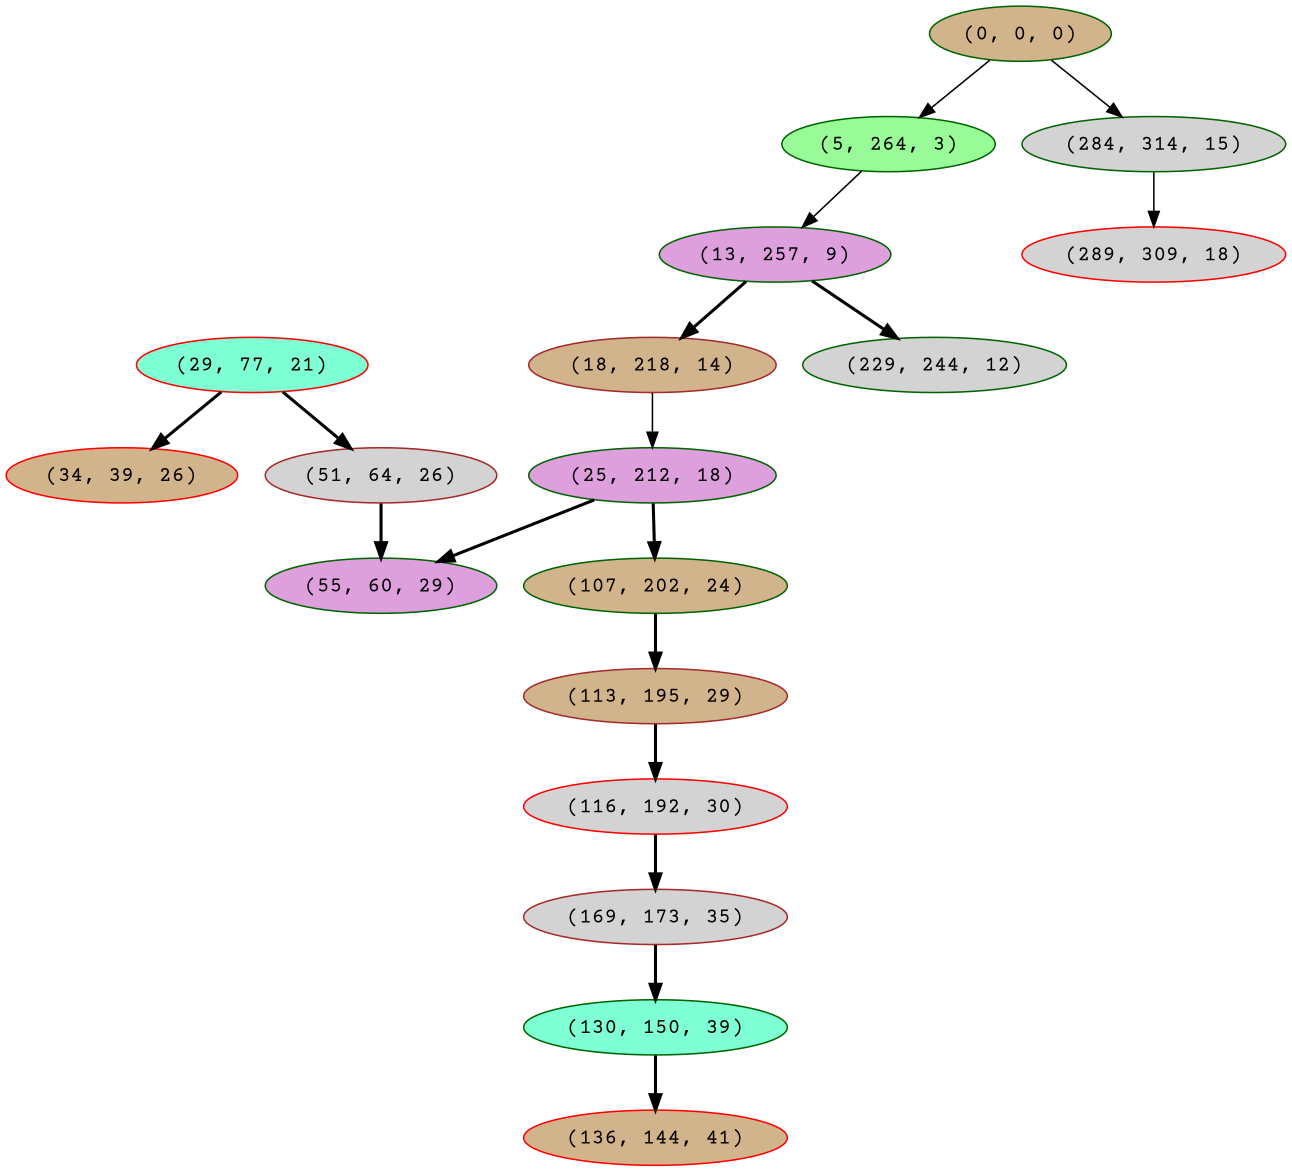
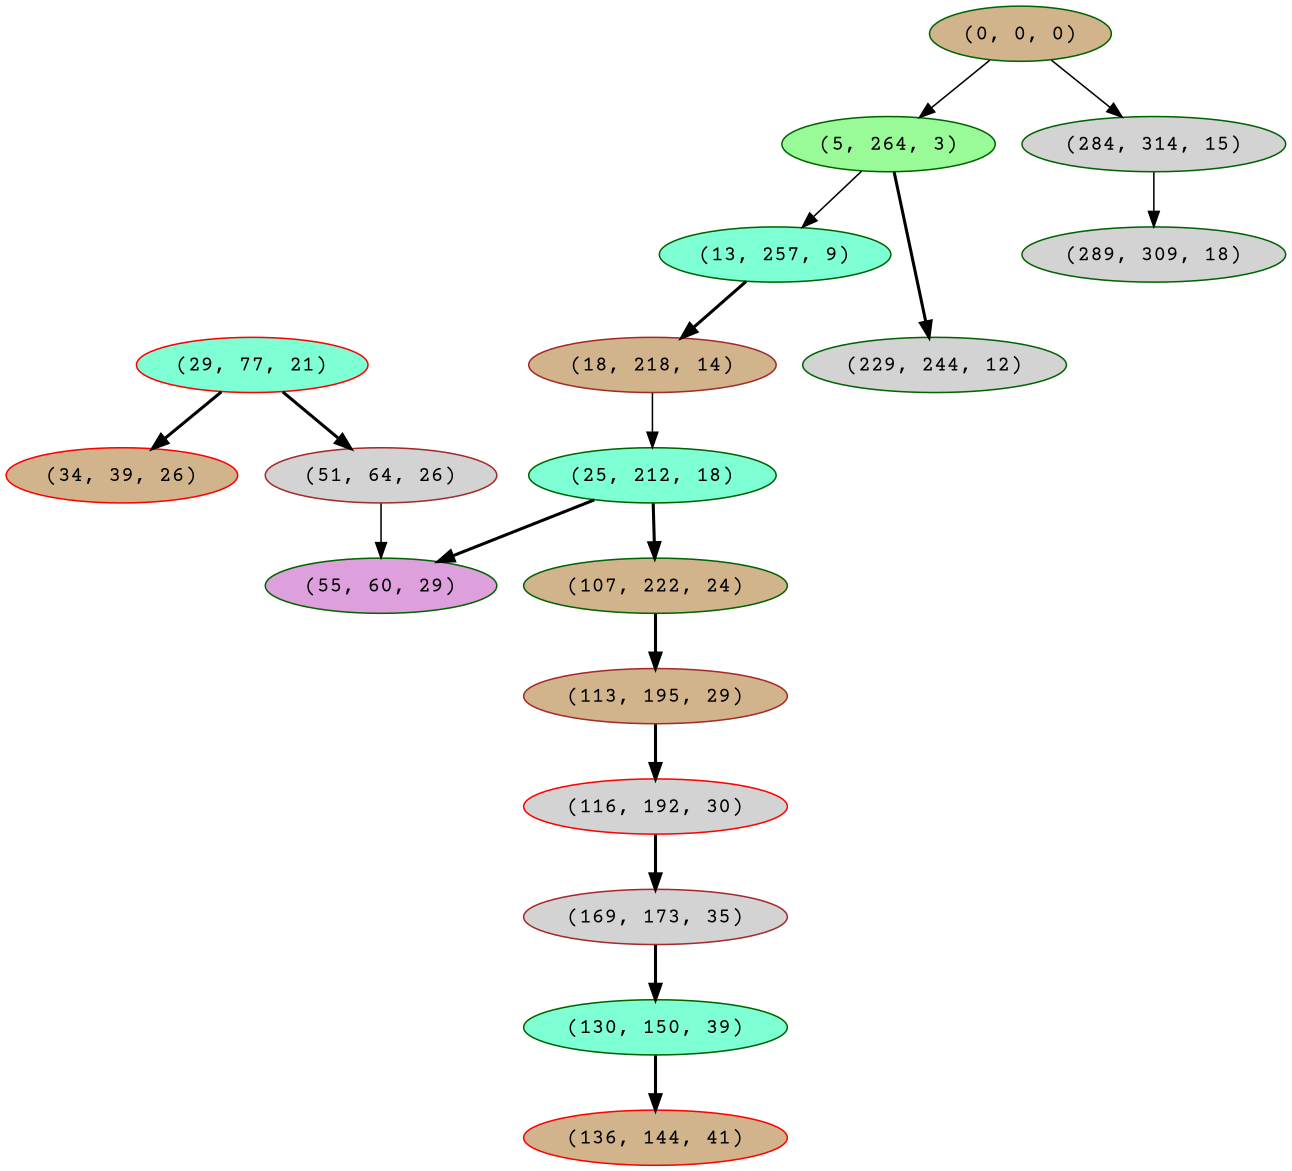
node "(13, 257, 9)": fillcolor plum -> aquamarine
node "(289, 309, 18)": color red -> darkgreen
edge "(13, 257, 9)" -> "(229, 244, 12)": now "(5, 264, 3)" -> "(229, 244, 12)"
node "(25, 212, 18)": fillcolor plum -> aquamarine
edge "(51, 64, 26)" -> "(55, 60, 29)": style bold -> solid
node "(107, 202, 24)": label "(107, 202, 24)" -> "(107, 222, 24)"
